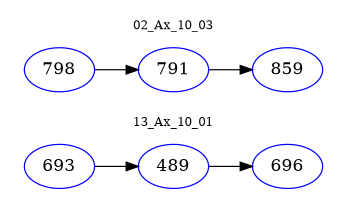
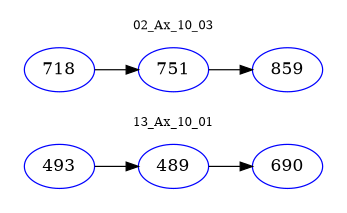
node "798": label "798" -> "718"
node "791": label "791" -> "751"
node "693": label "693" -> "493"
node "696": label "696" -> "690"
